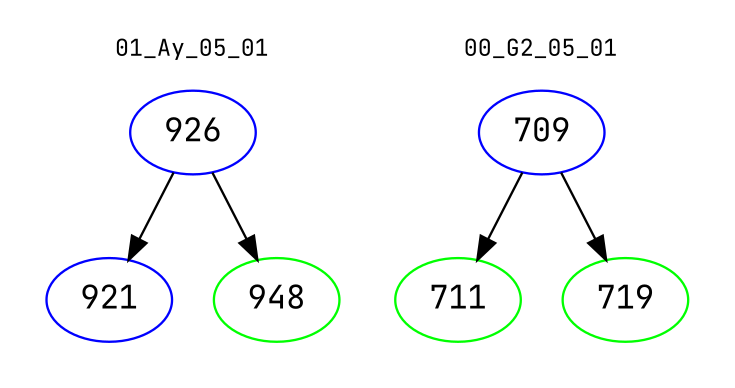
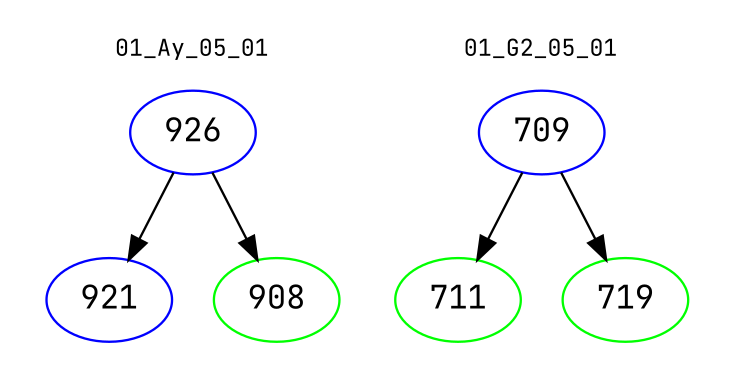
cluster "00_G2_05_01": label "00_G2_05_01" -> "01_G2_05_01"
node "948": label "948" -> "908"
